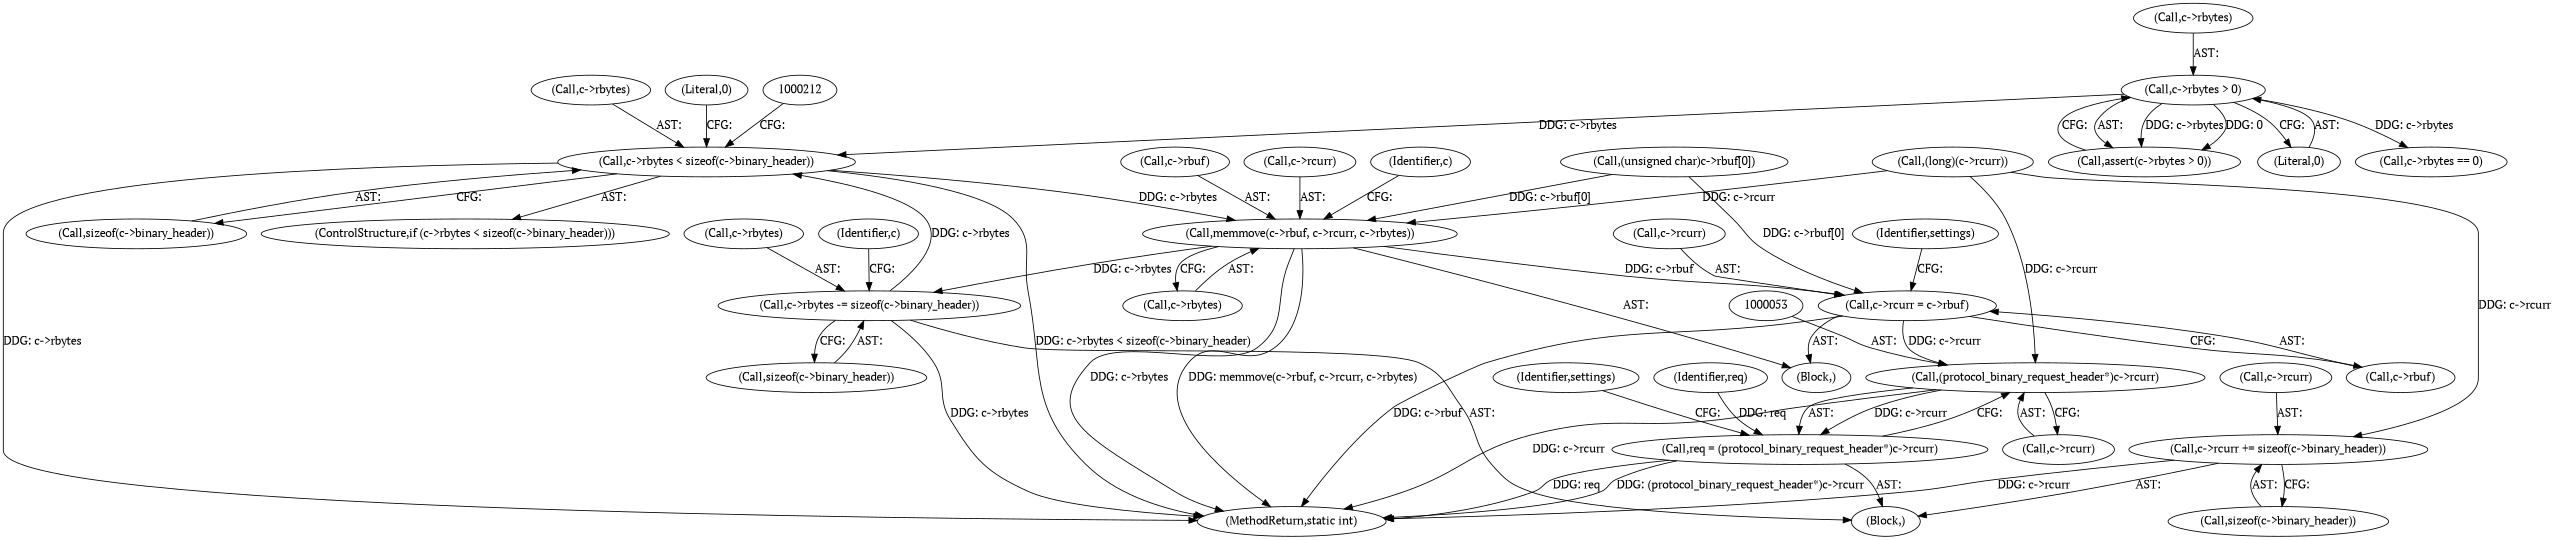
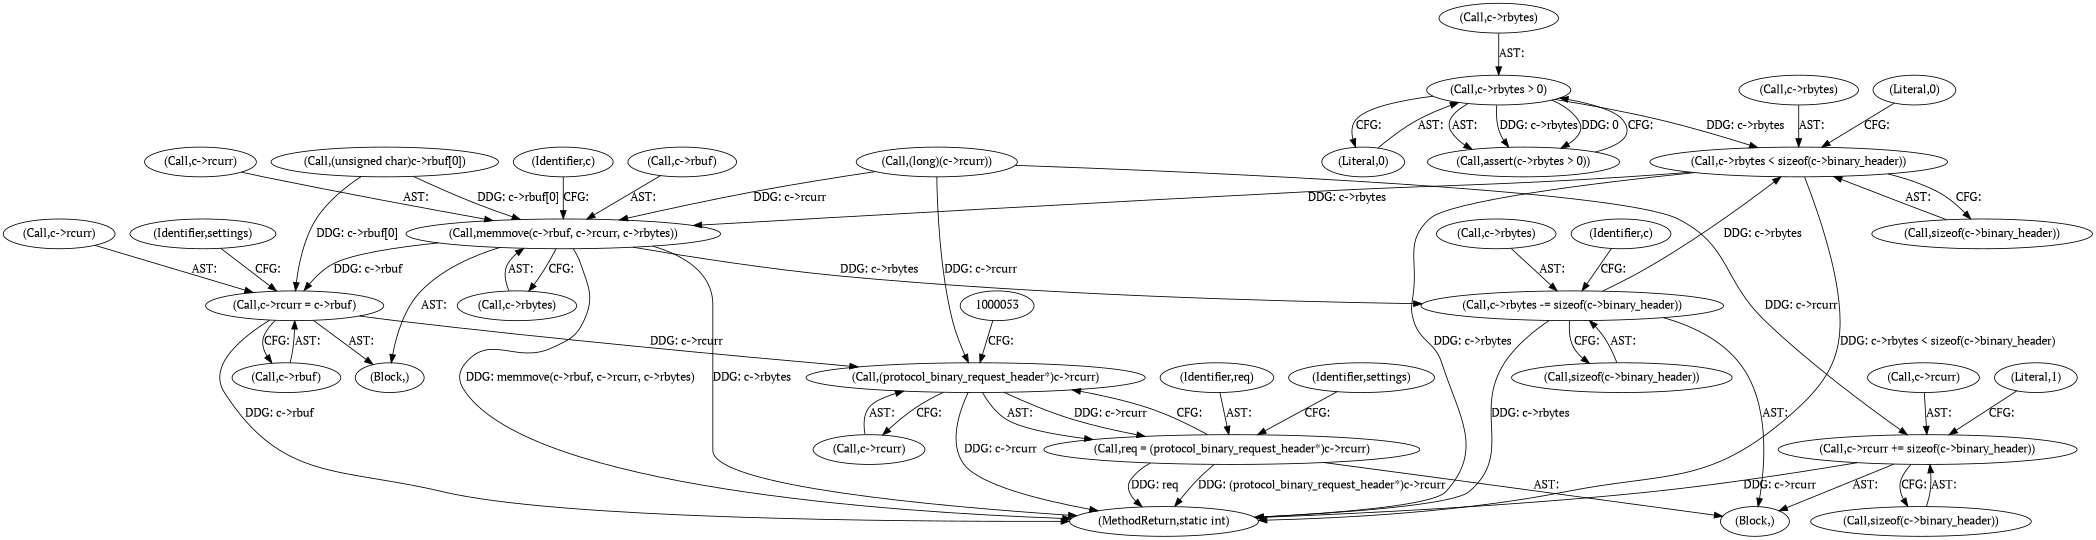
node "1000212": removed
node "(Call,c->rbytes == 0)": removed
node "(ControlStructure,if (c->rbytes < sizeof(c->binary_header)))": removed
edge "1000053" -> "(Call,(protocol_binary_request_header*)c->rcurr)": label "AST: " -> "CFG: "
node "(Literal,1)": added
edge "(Identifier,req)" -> "(Call,req = (protocol_binary_request_header*)c->rcurr)": label "DDG: req" -> "AST: "
